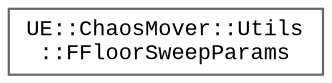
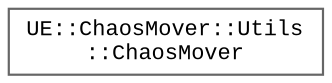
node "UE::ChaosMover::Utils ::FFloorSweepParams": label "UE::ChaosMover::Utils ::FFloorSweepParams" -> "UE::ChaosMover::Utils ::ChaosMover"
